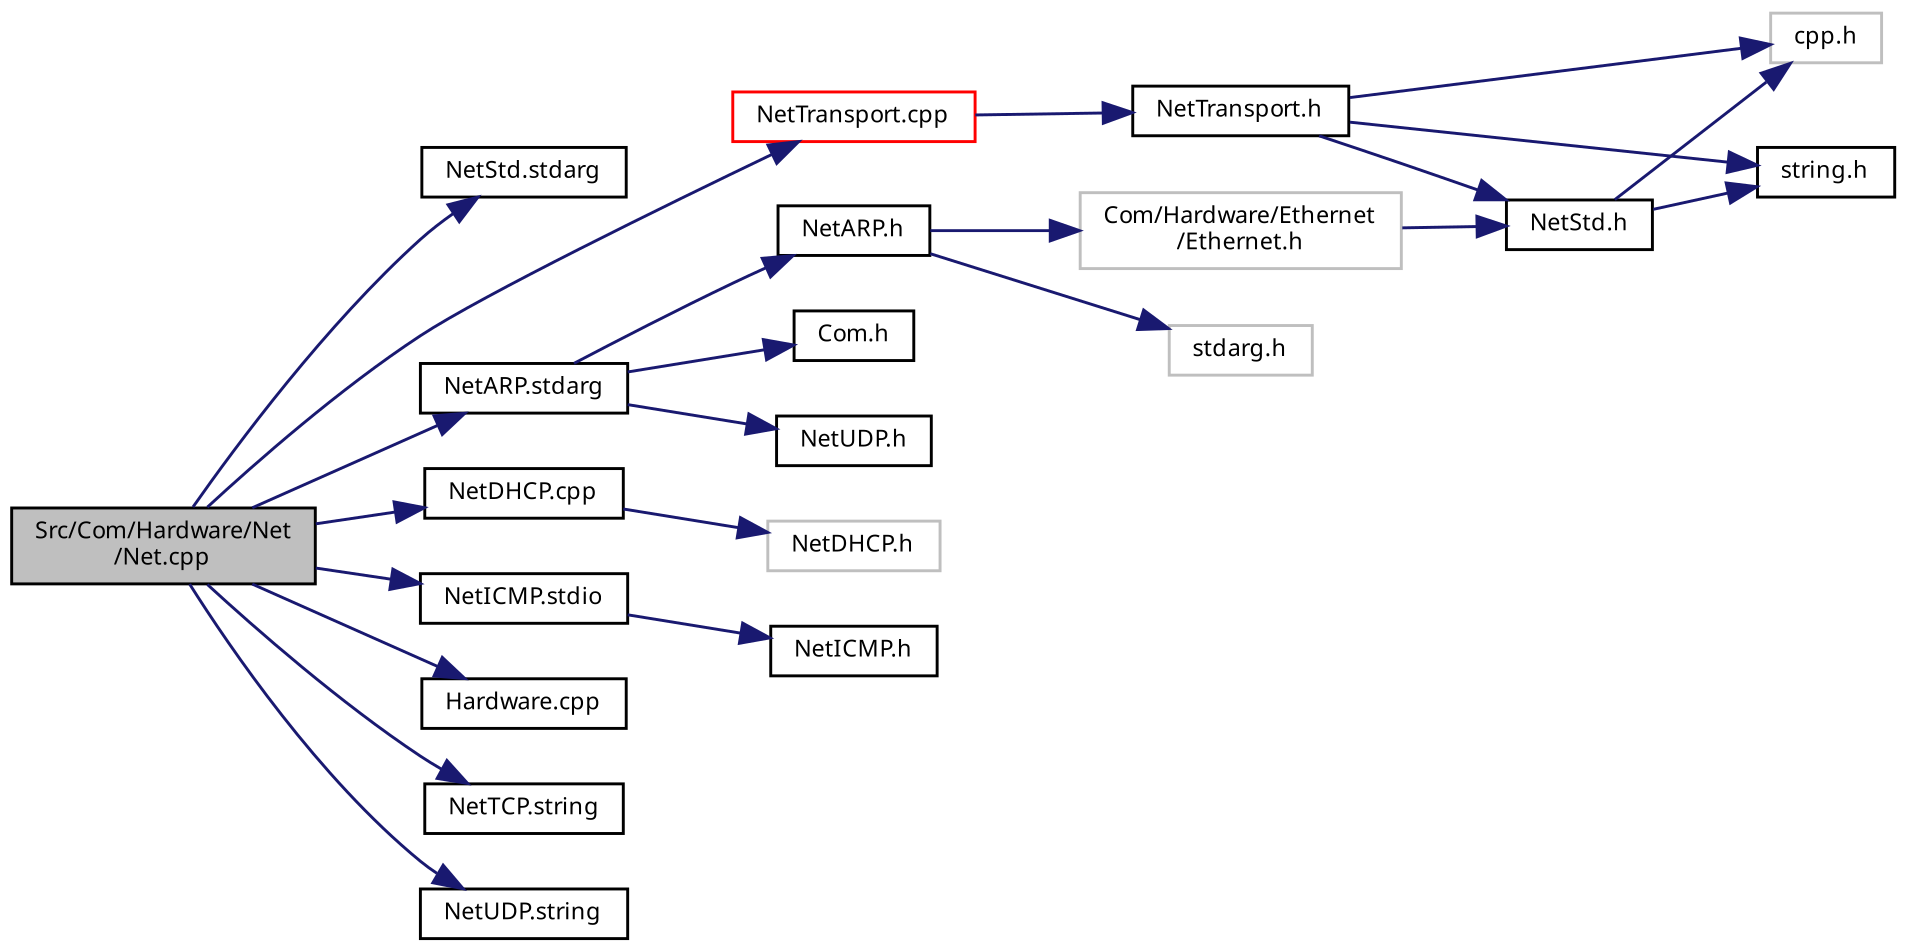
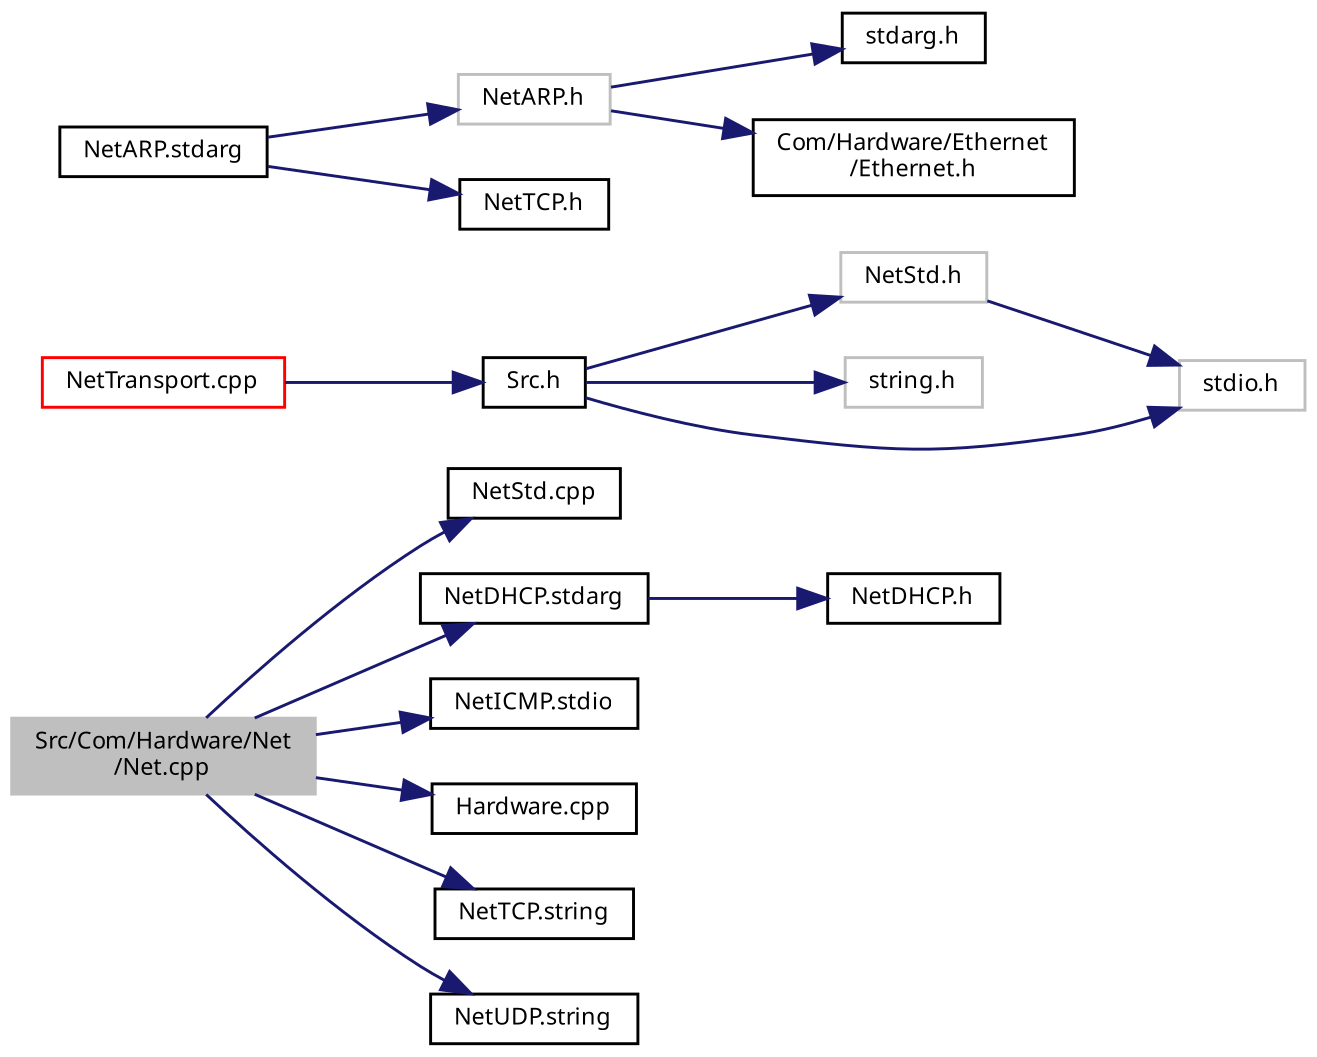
node "cpp.h": label "cpp.h" -> "stdio.h"
node "NetTransport.h": label "NetTransport.h" -> "Src.h"
node "NetStd.stdarg": label "NetStd.stdarg" -> "NetStd.cpp"
node "string.h": color black -> grey75
edge "NetStd.h" -> "string.h": removed
node "NetStd.h": color black -> grey75
edge "Com/Hardware/Ethernet /Ethernet.h" -> "NetStd.h": removed
node "NetARP.h": color black -> grey75
node "Com/Hardware/Ethernet /Ethernet.h": color grey75 -> black
edge "Src/Com/Hardware/Net /Net.cpp" -> "NetTransport.cpp": removed
node "Com.h": label "Com.h" -> "NetTCP.h"
node "stdarg.h": color grey75 -> black
node "NetUDP.h": removed
edge "Src/Com/Hardware/Net /Net.cpp" -> "NetARP.stdarg": removed
node "NetDHCP.cpp": label "NetDHCP.cpp" -> "NetDHCP.stdarg"
node "Src/Com/Hardware/Net /Net.cpp": color black -> grey75
node "NetDHCP.h": color grey75 -> black
node "NetICMP.h": removed
